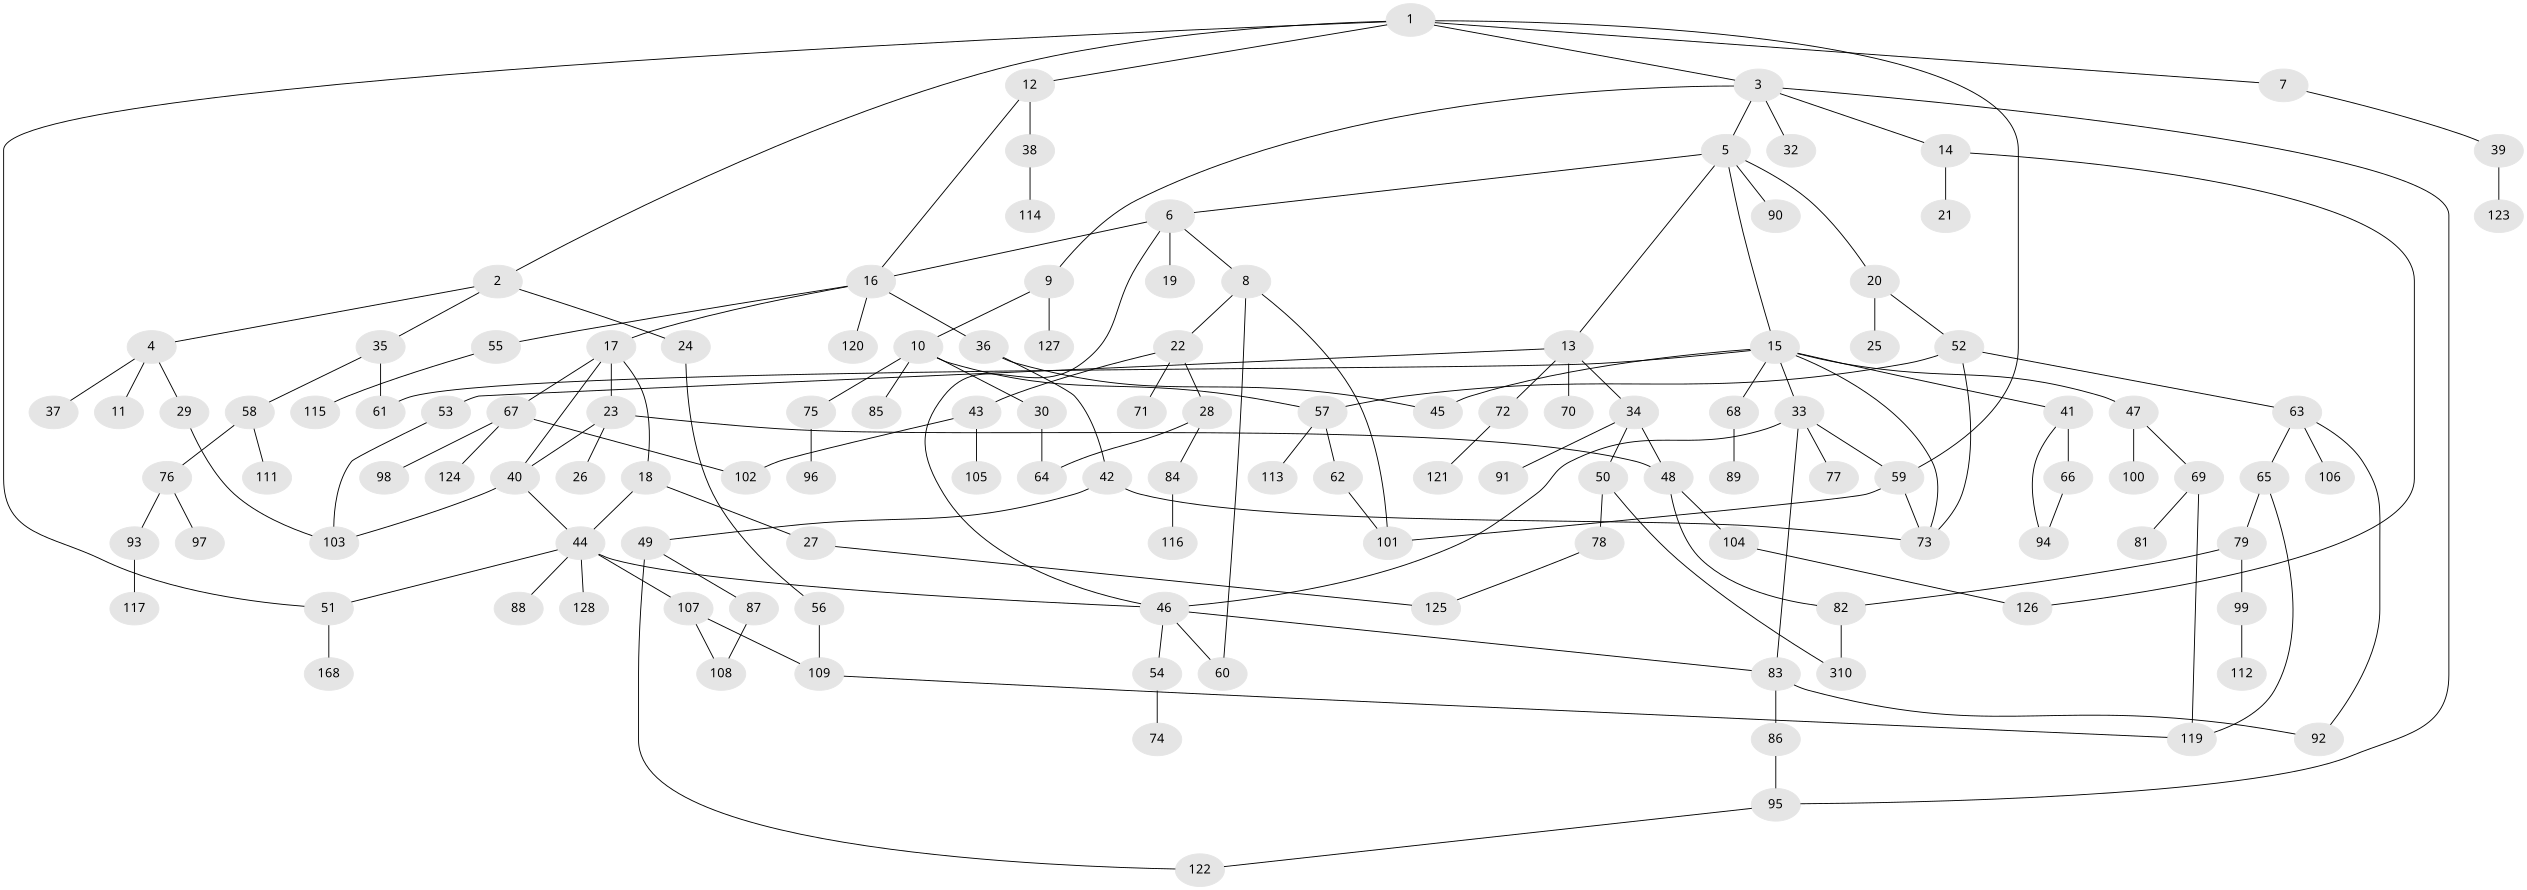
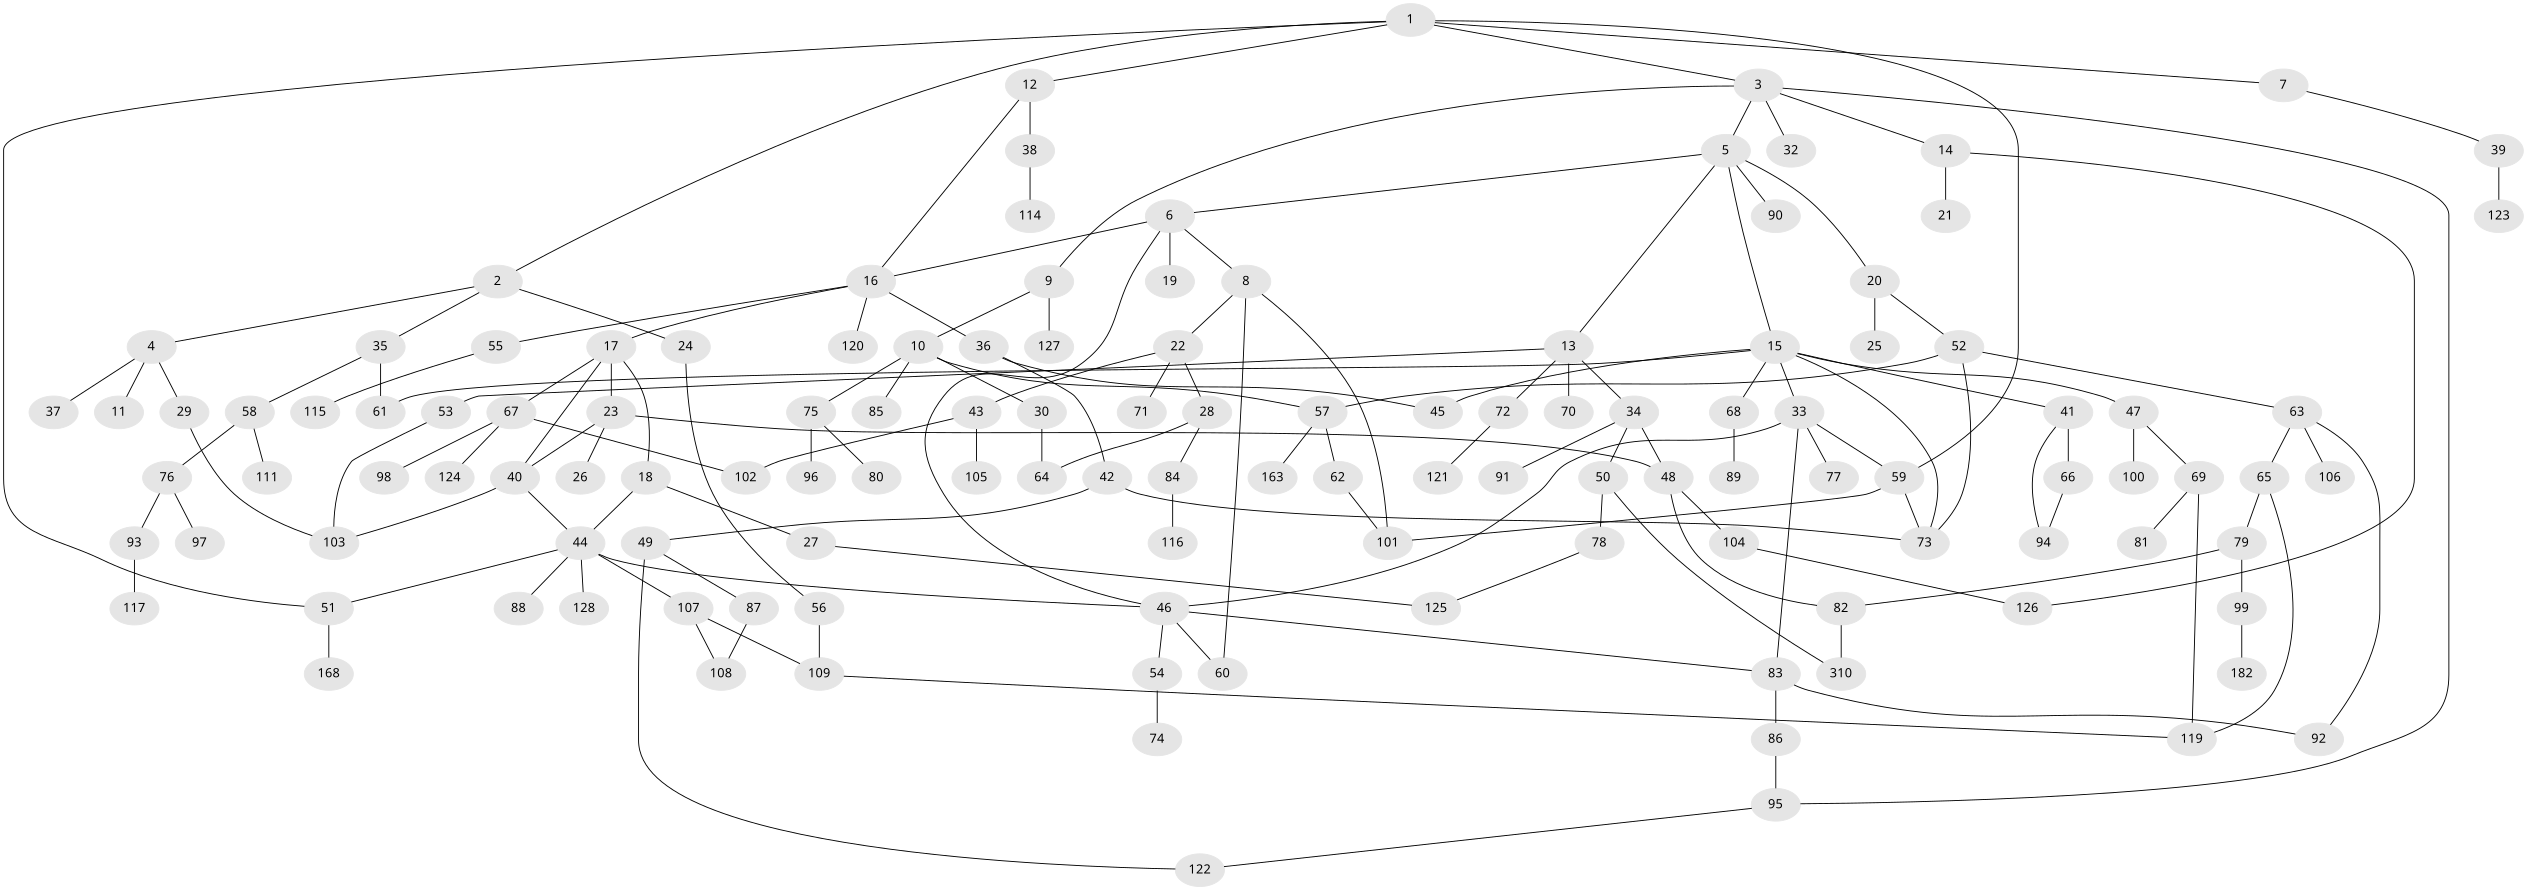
node "80": added
node "113": label "113" -> "163"
node "112": label "112" -> "182"
